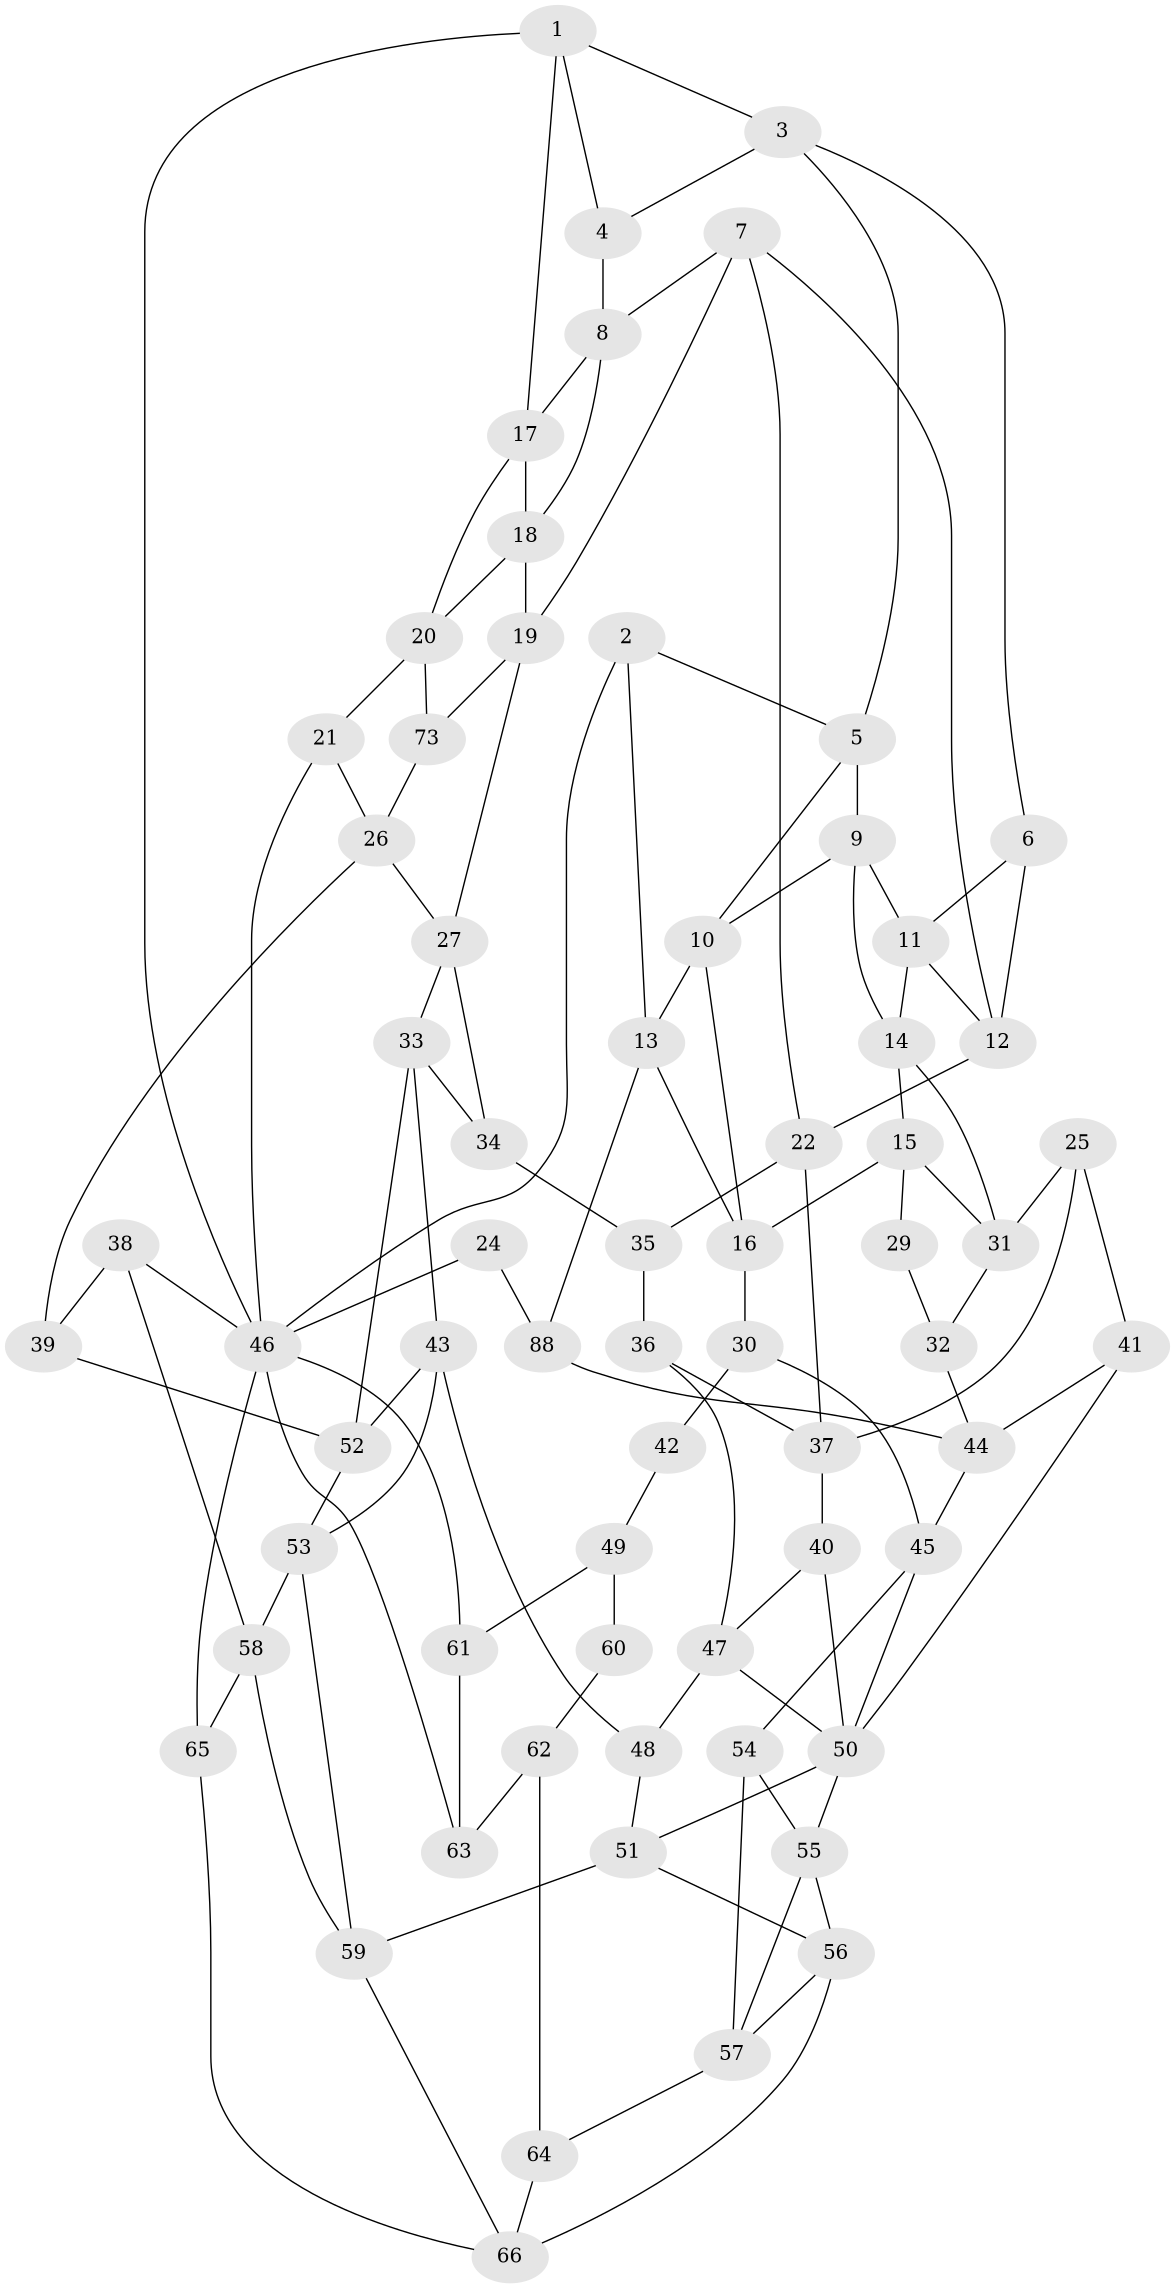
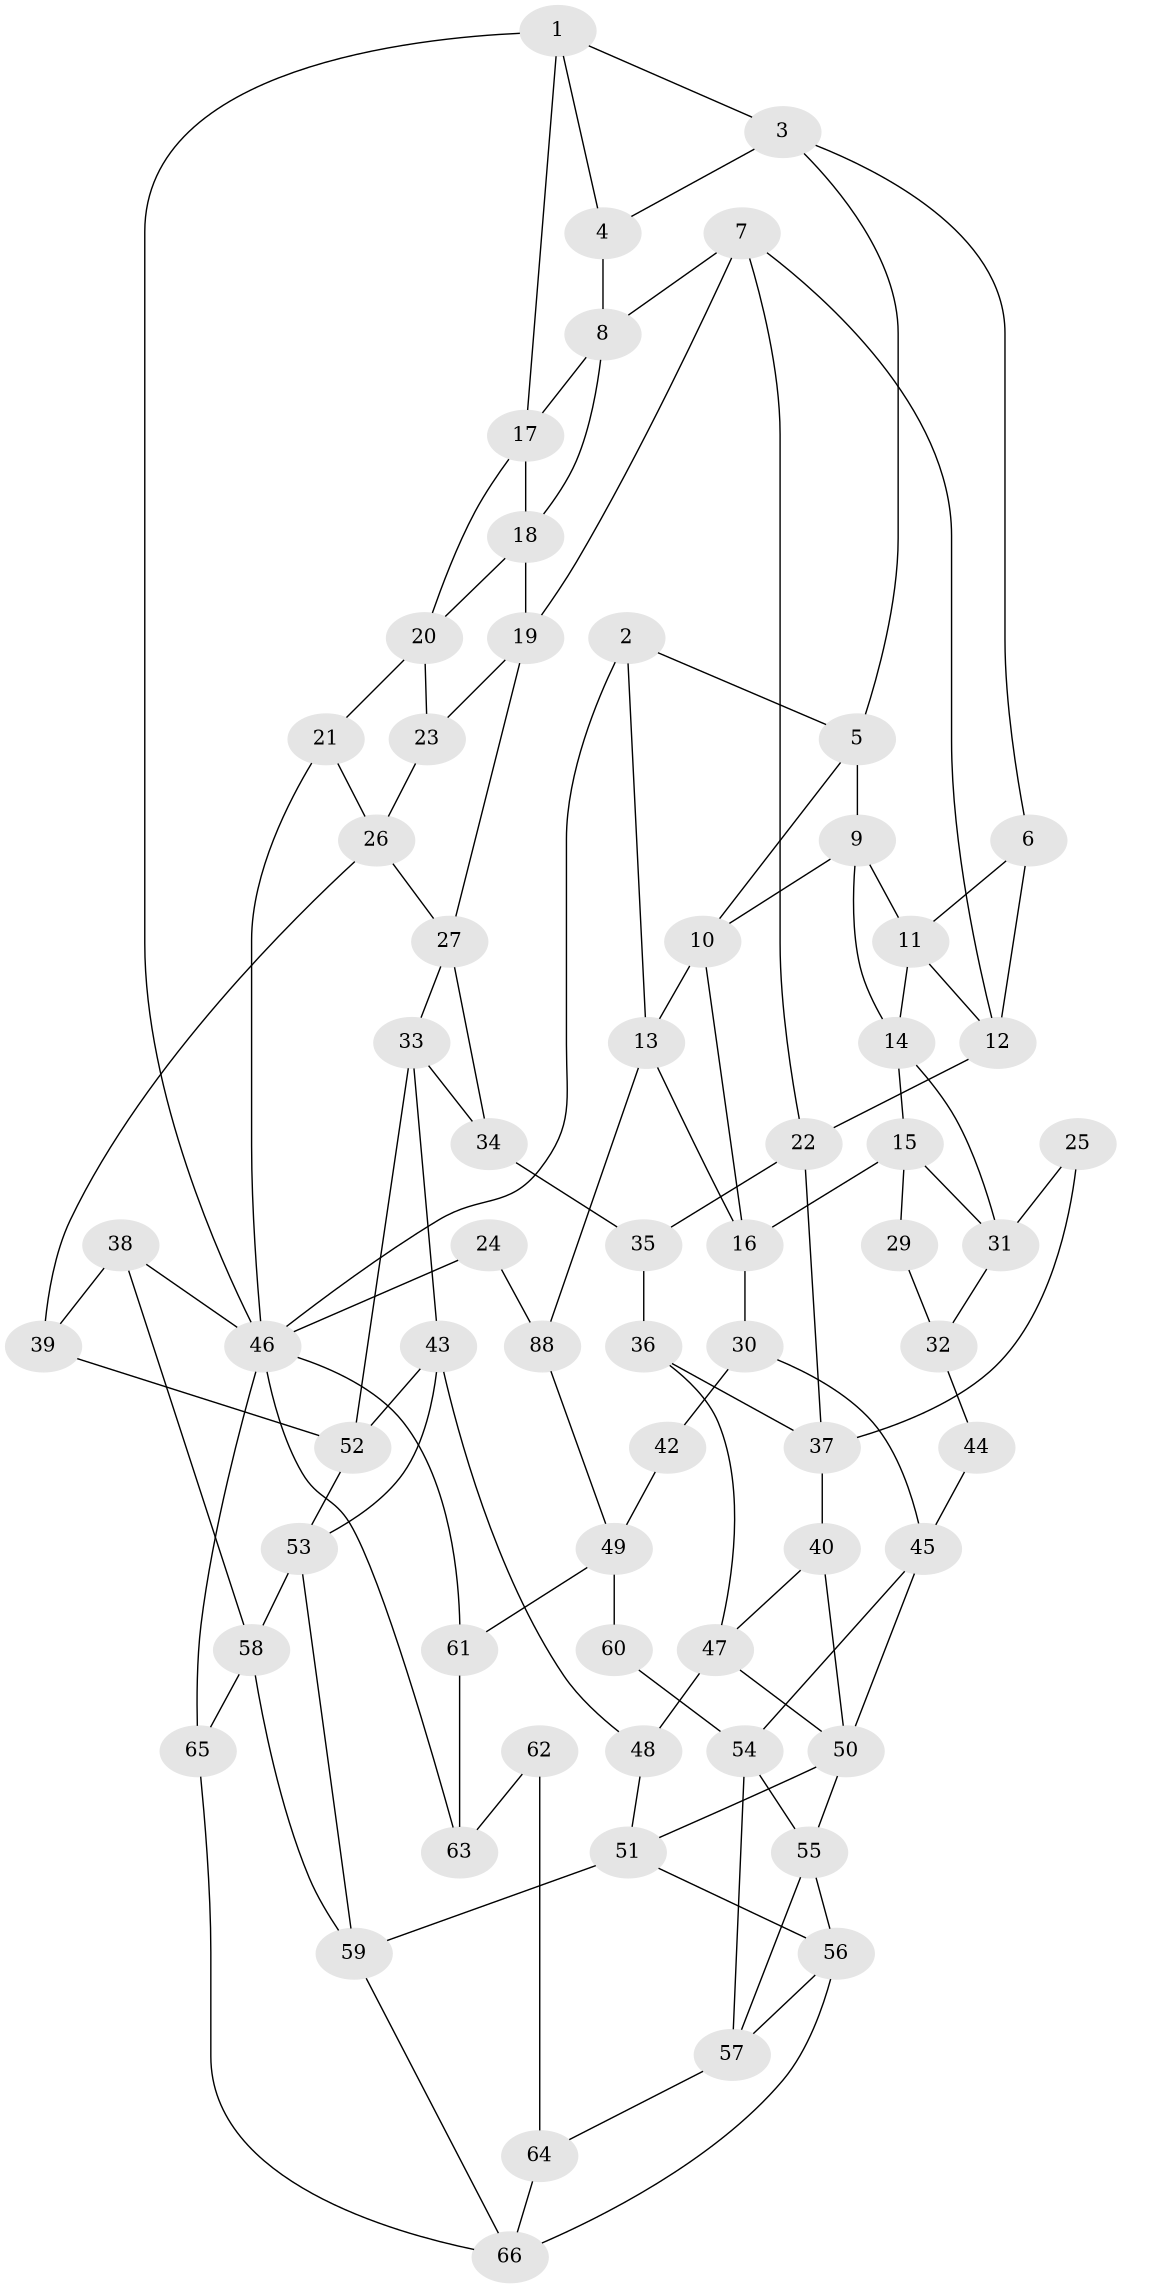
node "73": label "73" -> "23"
node "41": removed
edge "88" -- "44": now "88" -- "49"
edge "60" -- "62": now "60" -- "54"
